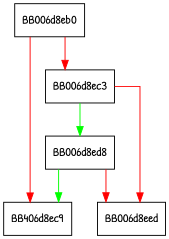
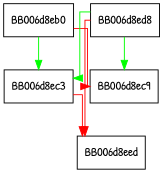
edge "BB006d8eb0" -> "BB006d8ec3": color red -> green
edge "BB006d8ec3" -> "BB006d8ed8": reversed
node "BB406d8ec9": label "BB406d8ec9" -> "BB006d8ec9"
